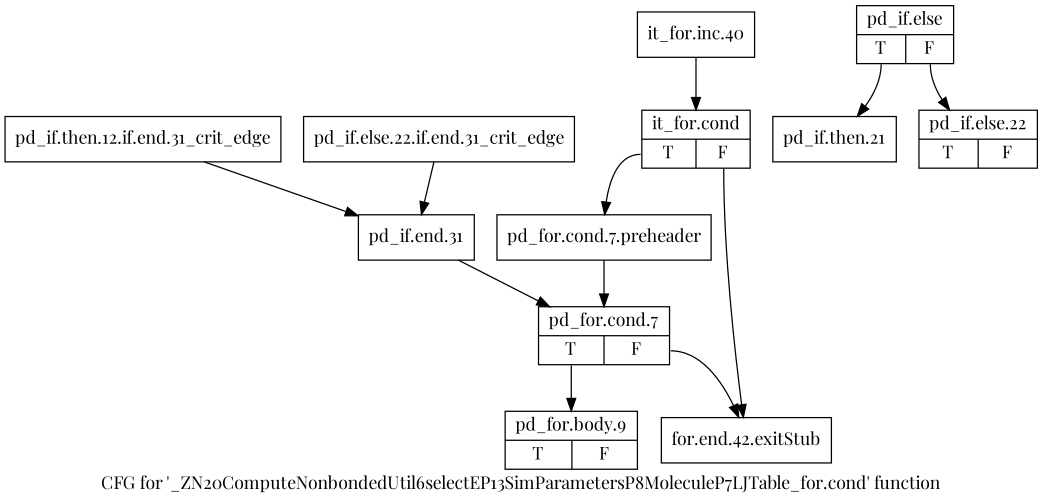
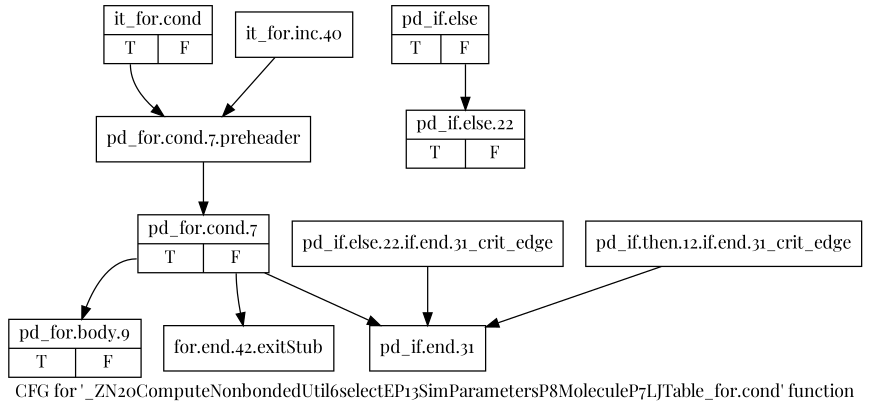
edge "it_for.inc.40" -> "it_for.cond": now "it_for.inc.40" -> "pd_for.cond.7.preheader"
node "pd_if.then.21": removed
edge "pd_if.end.31" -> "pd_for.cond.7": reversed
edge "it_for.cond" -> "for.end.42.exitStub": removed
